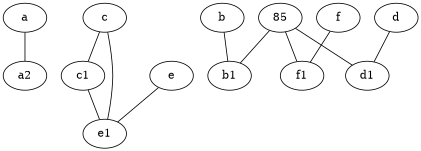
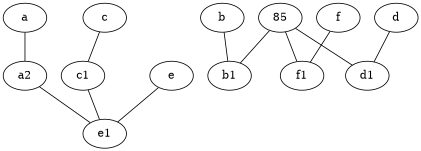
edge "c" -- "e1": now "a2" -- "e1"
